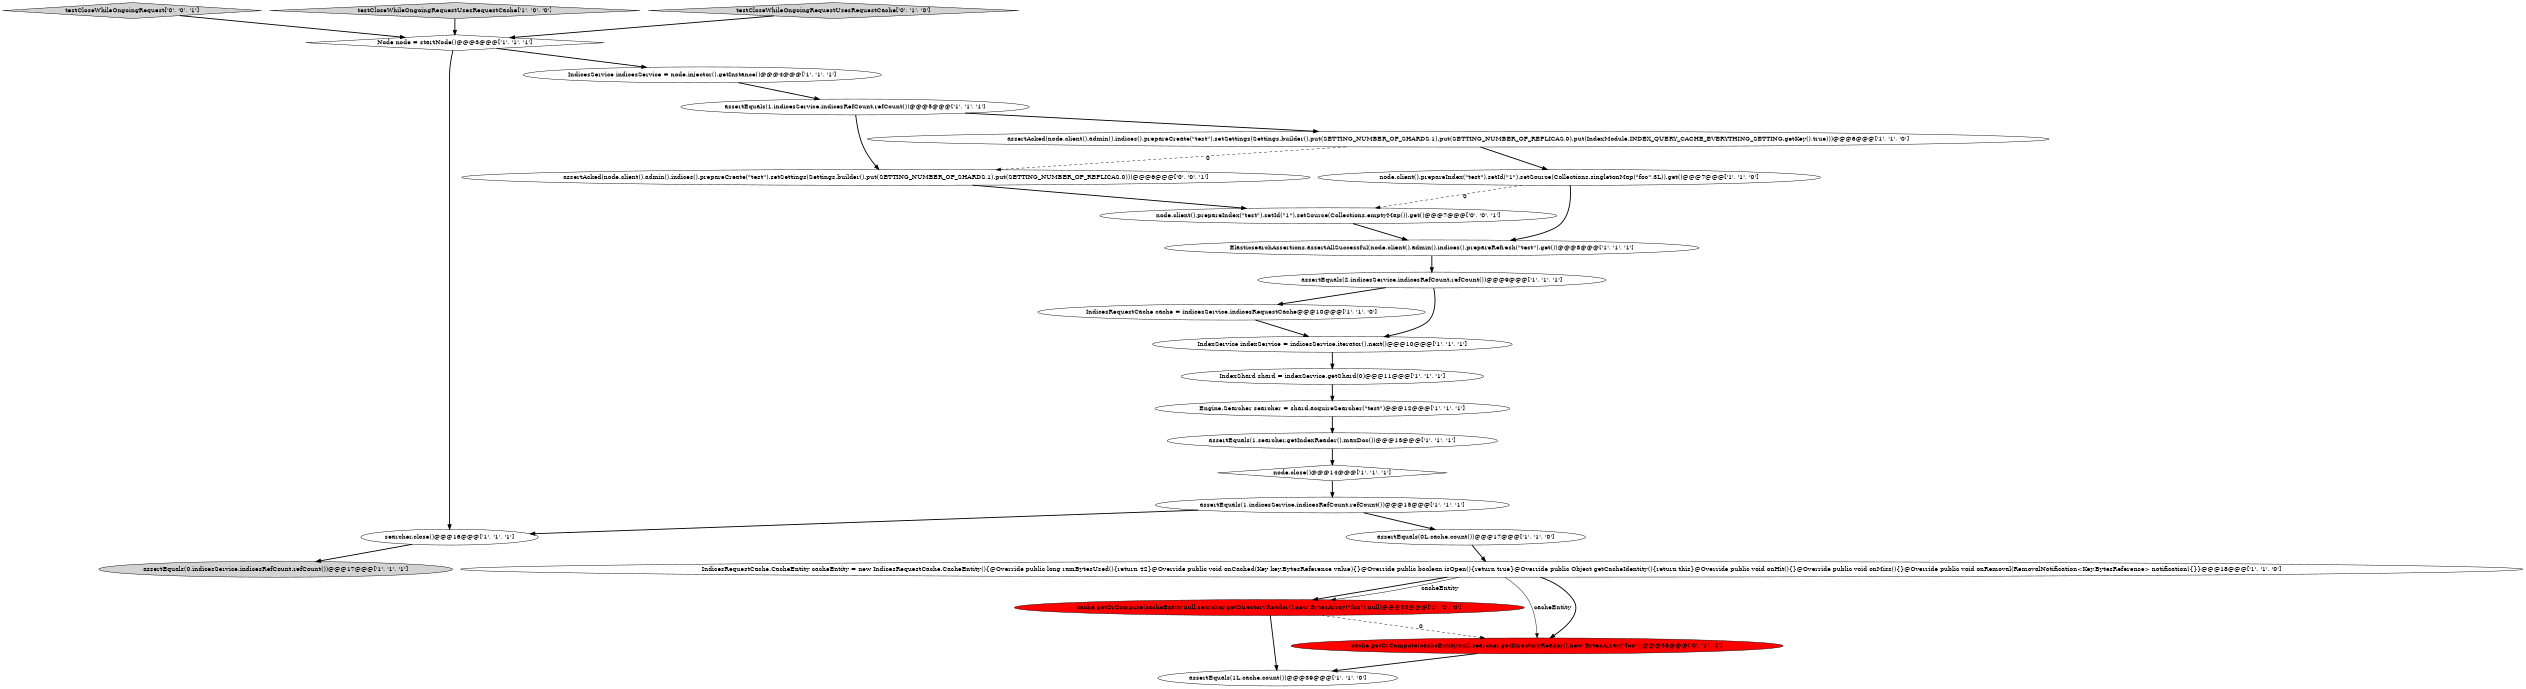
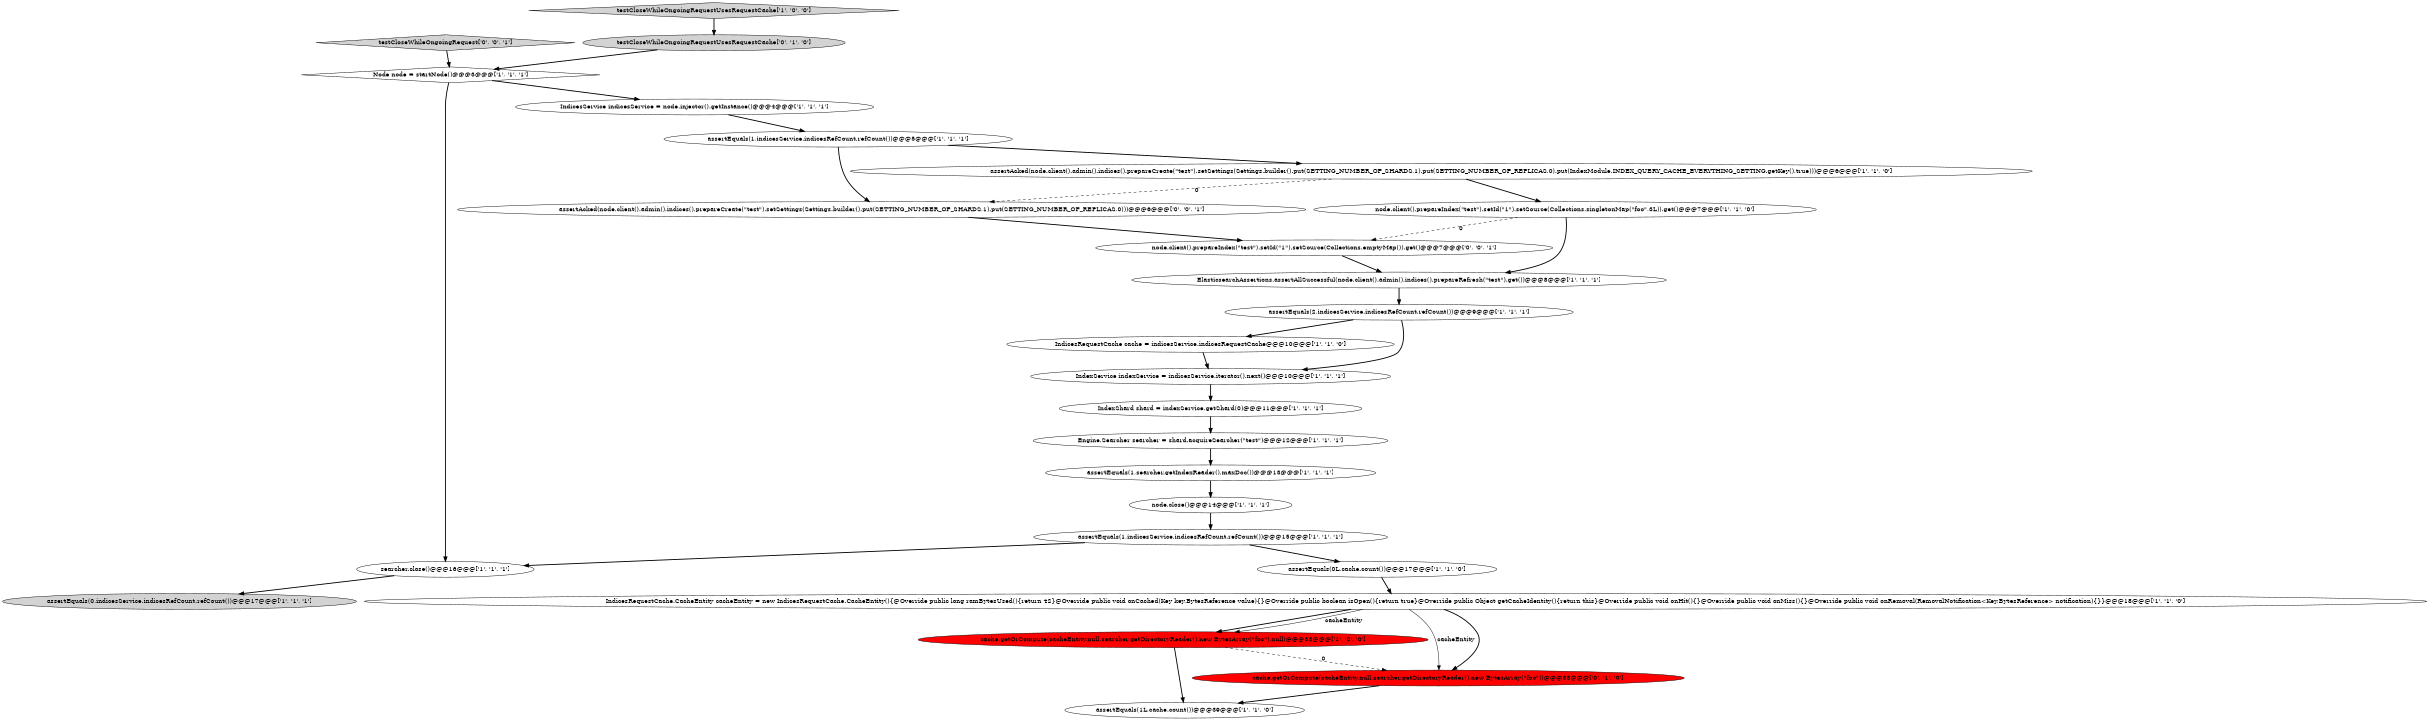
node "testCloseWhileOngoingRequestUsesRequestCache['0', '1', '0']": shape diamond -> ellipse
edge "testCloseWhileOngoingRequestUsesRequestCache['1', '0', '0']" -> "Node node = startNode()@@@3@@@['1', '1', '1']": now "testCloseWhileOngoingRequestUsesRequestCache['1', '0', '0']" -> "testCloseWhileOngoingRequestUsesRequestCache['0', '1', '0']"
node "node.close()@@@14@@@['1', '1', '1']": shape diamond -> ellipse
